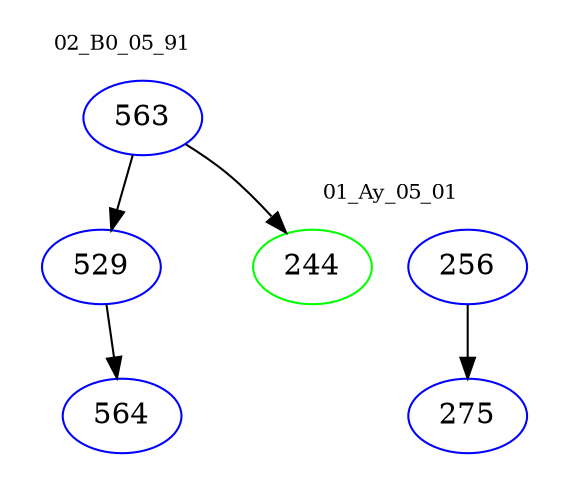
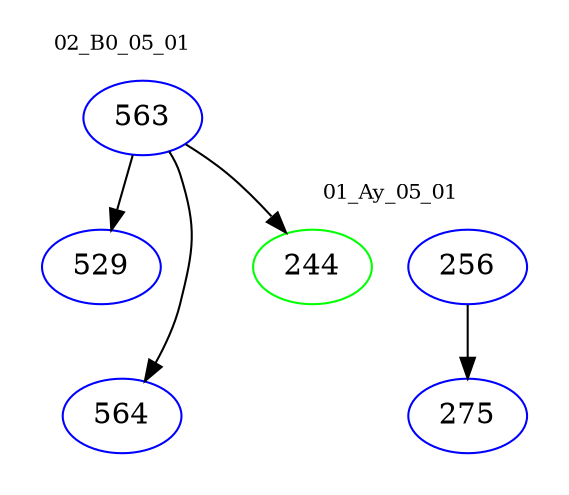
cluster "02_B0_05_91": label "02_B0_05_91" -> "02_B0_05_01"
edge "529" -> "564": now "563" -> "564"
